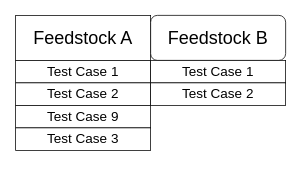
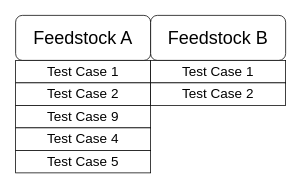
node "Feedstock A": shape rectangle -> rounded rectangle
node "Test Case 3": label "Test Case 3" -> "Test Case 4"
node "Test Case 5": added
